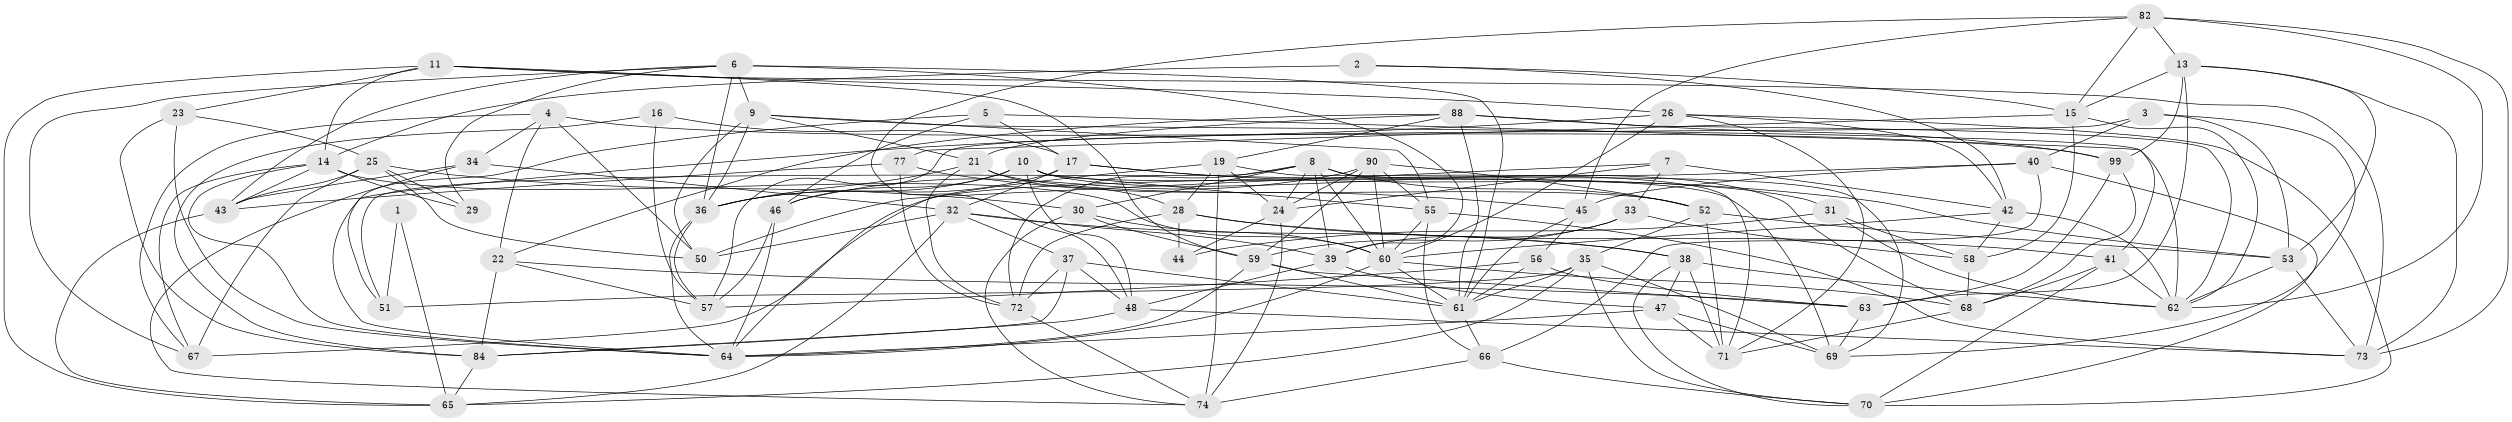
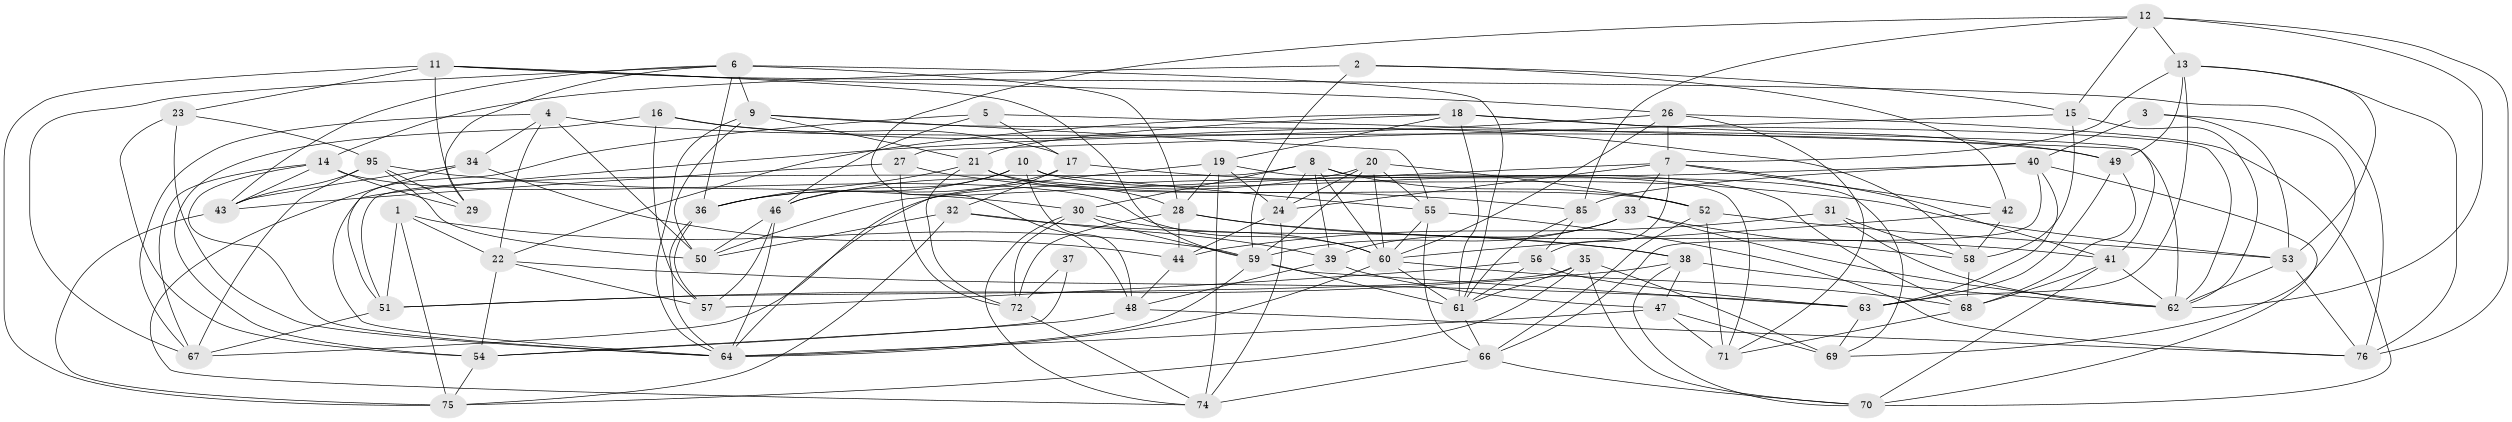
node "82": label "82" -> "12"
edge "13" -- "15": now "13" -- "7"
edge "11" -- "14": now "11" -- "29"
edge "6" -- "39": now "6" -- "28"
node "88": label "88" -> "18"
edge "26" -- "42": now "26" -- "7"
edge "3" -- "57": removed
edge "16" -- "58": added
edge "2" -- "59": added
node "25": label "25" -> "95"
node "77": label "77" -> "27"
node "90": label "90" -> "20"
node "99": label "99" -> "49"
edge "9" -- "36": now "9" -- "64"
edge "17" -- "31": removed
edge "10" -- "69": removed
edge "34" -- "32": now "34" -- "44"
edge "8" -- "72": now "30" -- "72"
edge "7" -- "41": added
node "45": label "45" -> "85"
edge "7" -- "56": added
edge "46" -- "50": added
edge "1" -- "59": added
edge "52" -- "35": now "52" -- "66"
edge "42" -- "62": now "33" -- "62"
edge "1" -- "22": added
edge "32" -- "37": removed
edge "40" -- "63": added
edge "37" -- "48": now "44" -- "48"
edge "37" -- "61": removed
edge "38" -- "71": now "38" -- "51"
edge "51" -- "67": added
node "84": label "84" -> "54"
node "73": label "73" -> "76"
node "65": label "65" -> "75"
